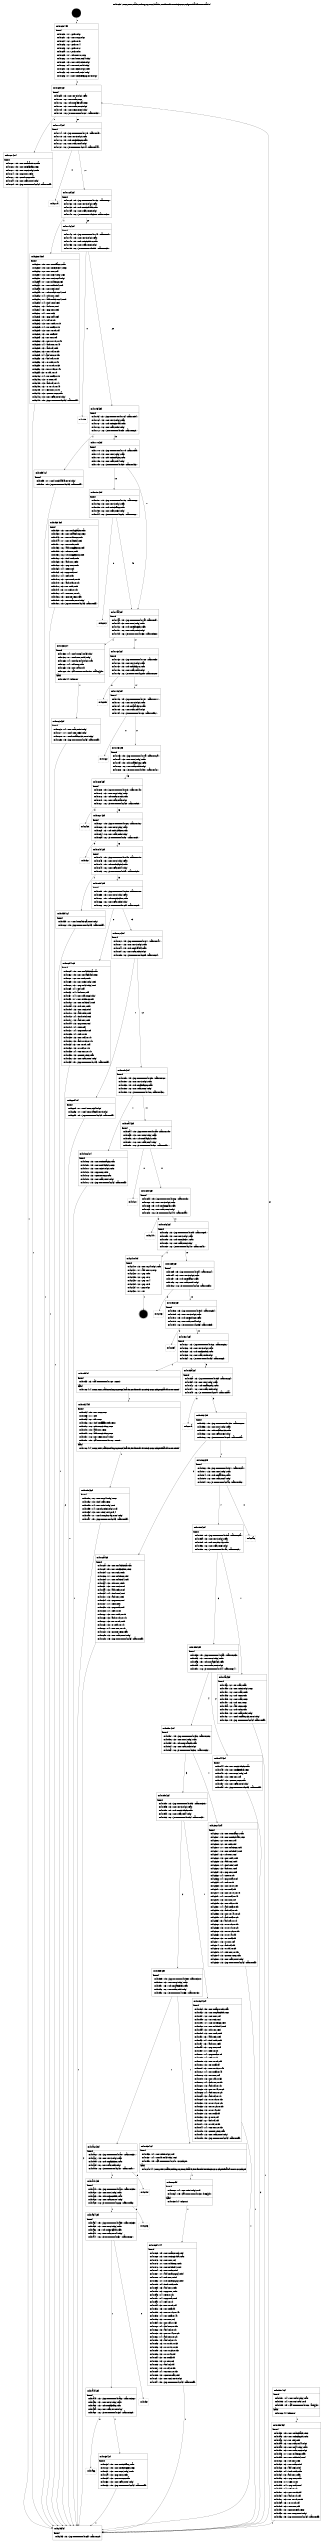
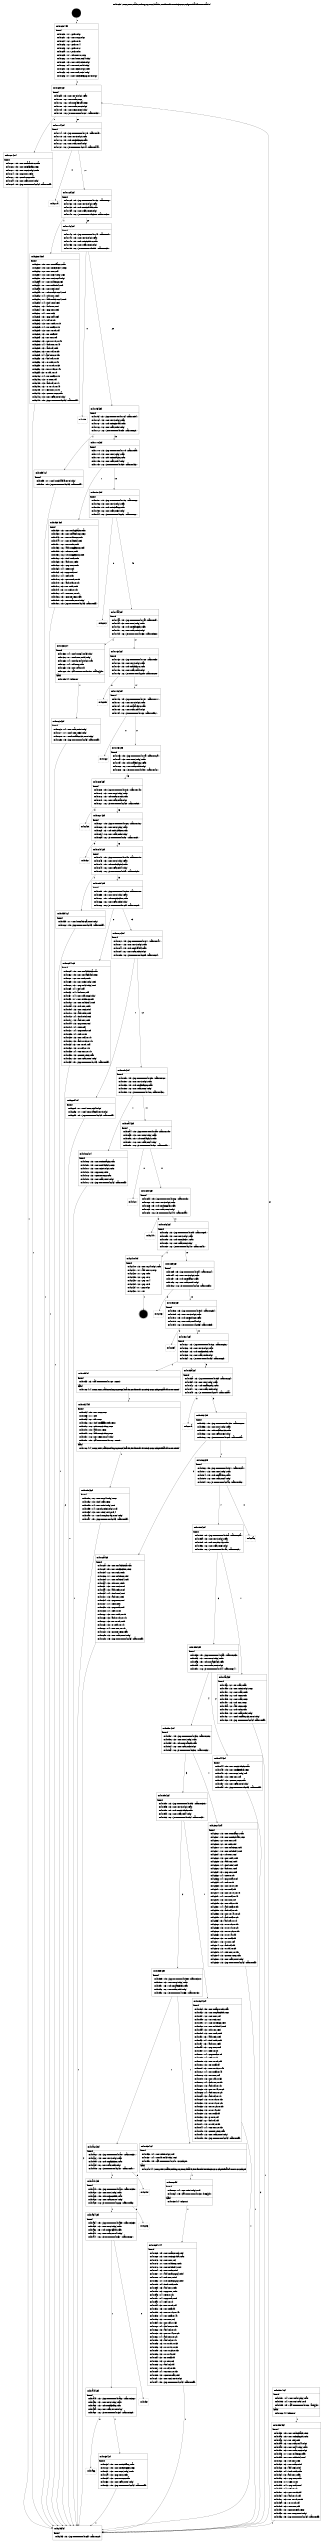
edge "0x401778 [25]" -> "0x4017aa [25]": now "0x401778 [25]" -> "0x401b39 [88]"
